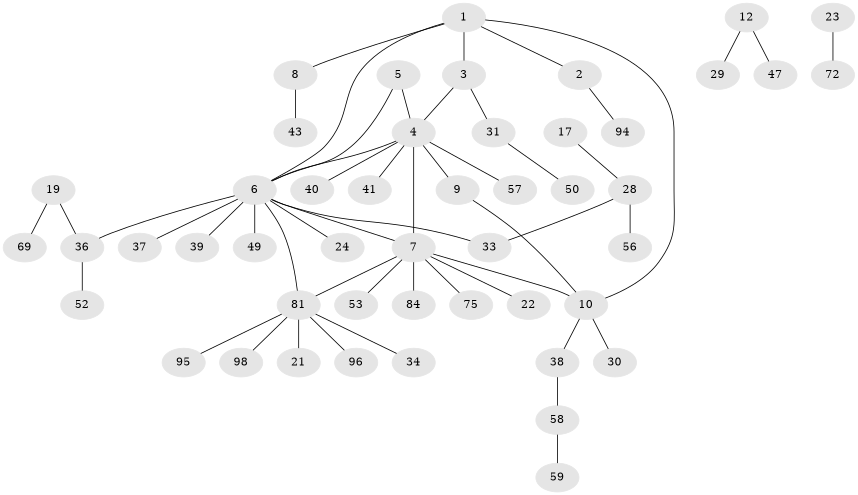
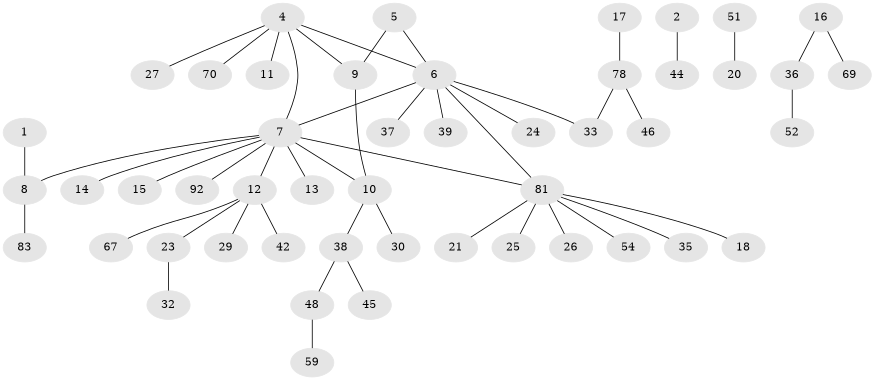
edge "1" -- "2": removed
node "3": removed
node "47": label "47" -> "67"
node "72": label "72" -> "32"
edge "1" -- "6": removed
edge "5" -- "4": now "5" -- "9"
edge "1" -- "10": removed
node "43": label "43" -> "83"
node "31": label "31" -> "51"
node "94": label "94" -> "44"
edge "7" -- "8": added
edge "7" -- "12": added
node "19": label "19" -> "16"
node "40": label "40" -> "70"
node "41": label "41" -> "11"
node "57": label "57" -> "27"
node "50": label "50" -> "20"
node "28": label "28" -> "78"
edge "6" -- "36": removed
edge "12" -- "23": added
node "49": removed
node "42": added
node "25": added
node "56": label "56" -> "46"
node "53": label "53" -> "13"
node "45": added
node "84": label "84" -> "14"
node "75": label "75" -> "15"
node "22": label "22" -> "92"
node "95": label "95" -> "35"
node "98": label "98" -> "18"
node "96": label "96" -> "26"
node "34": label "34" -> "54"
node "58": label "58" -> "48"
